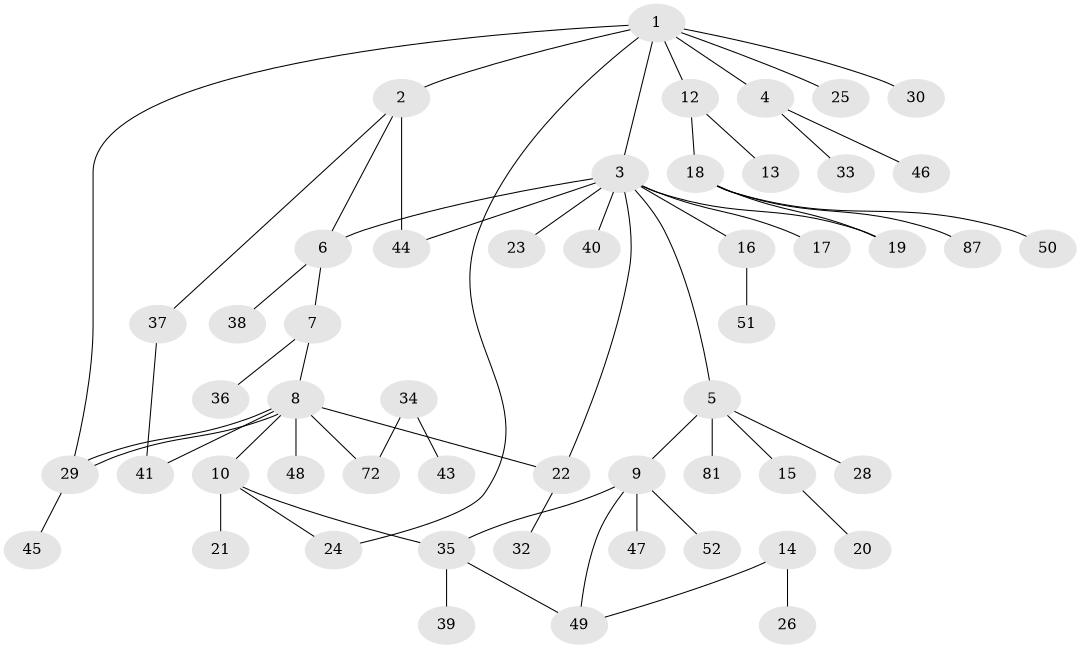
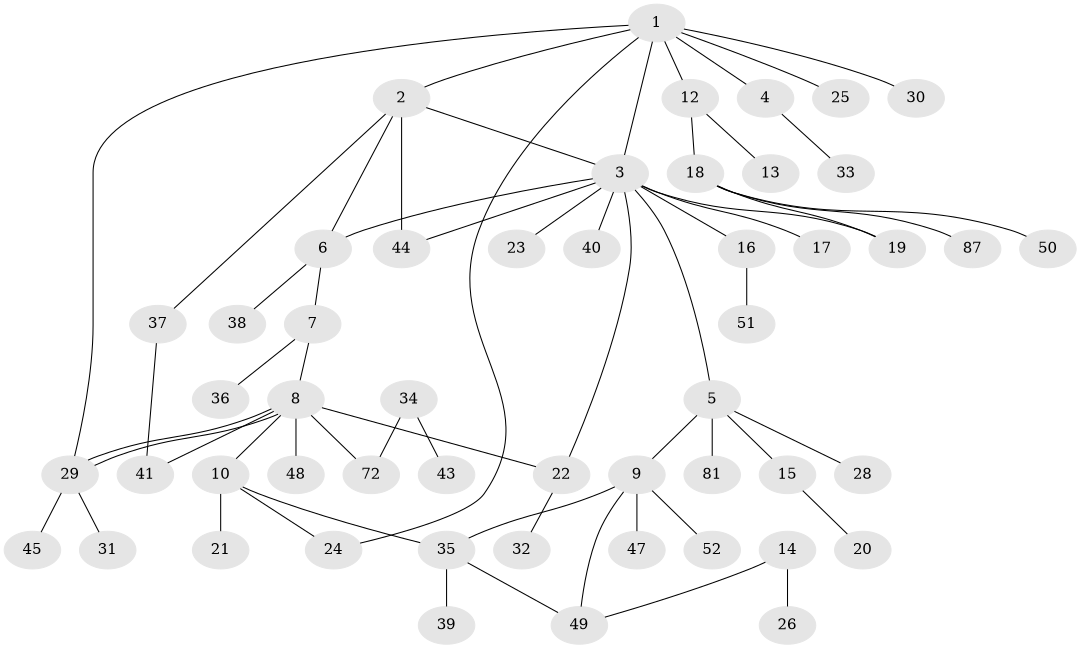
edge "2" -- "3": added
node "46": removed
node "31": added
